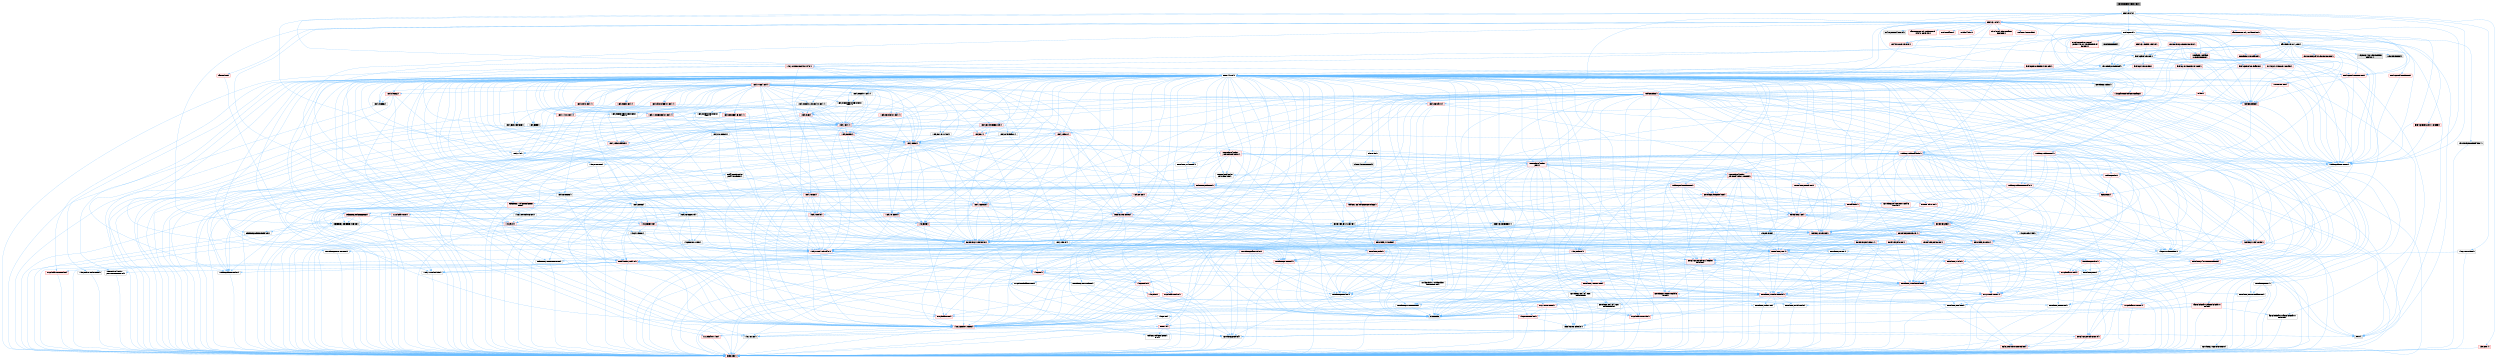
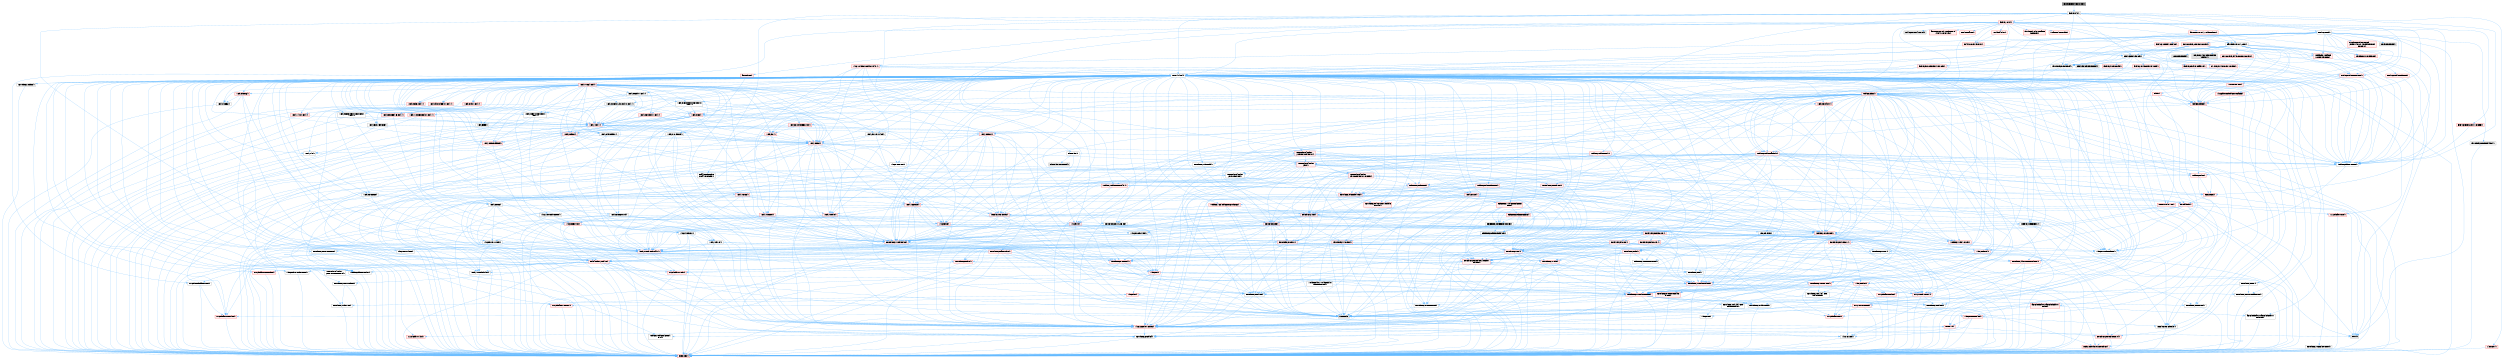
node "EngineTypes.generated.h": added
